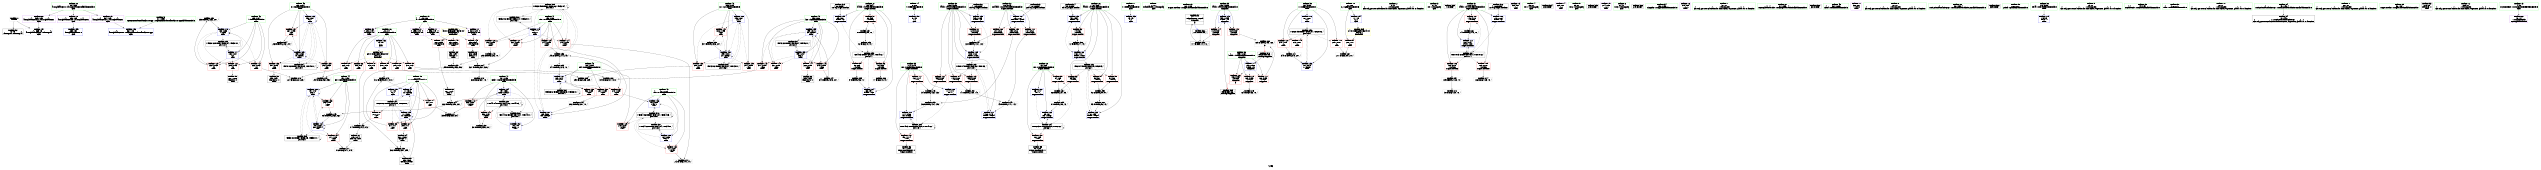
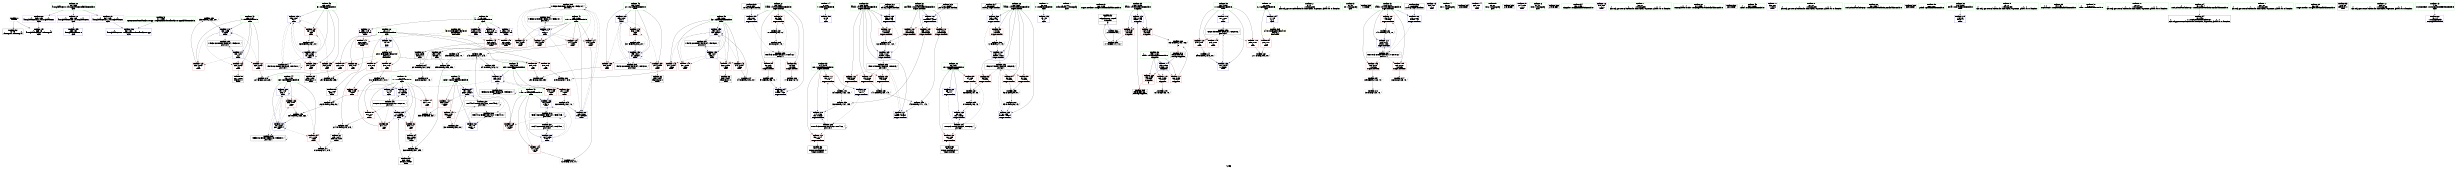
node "NodeID: 62": added
